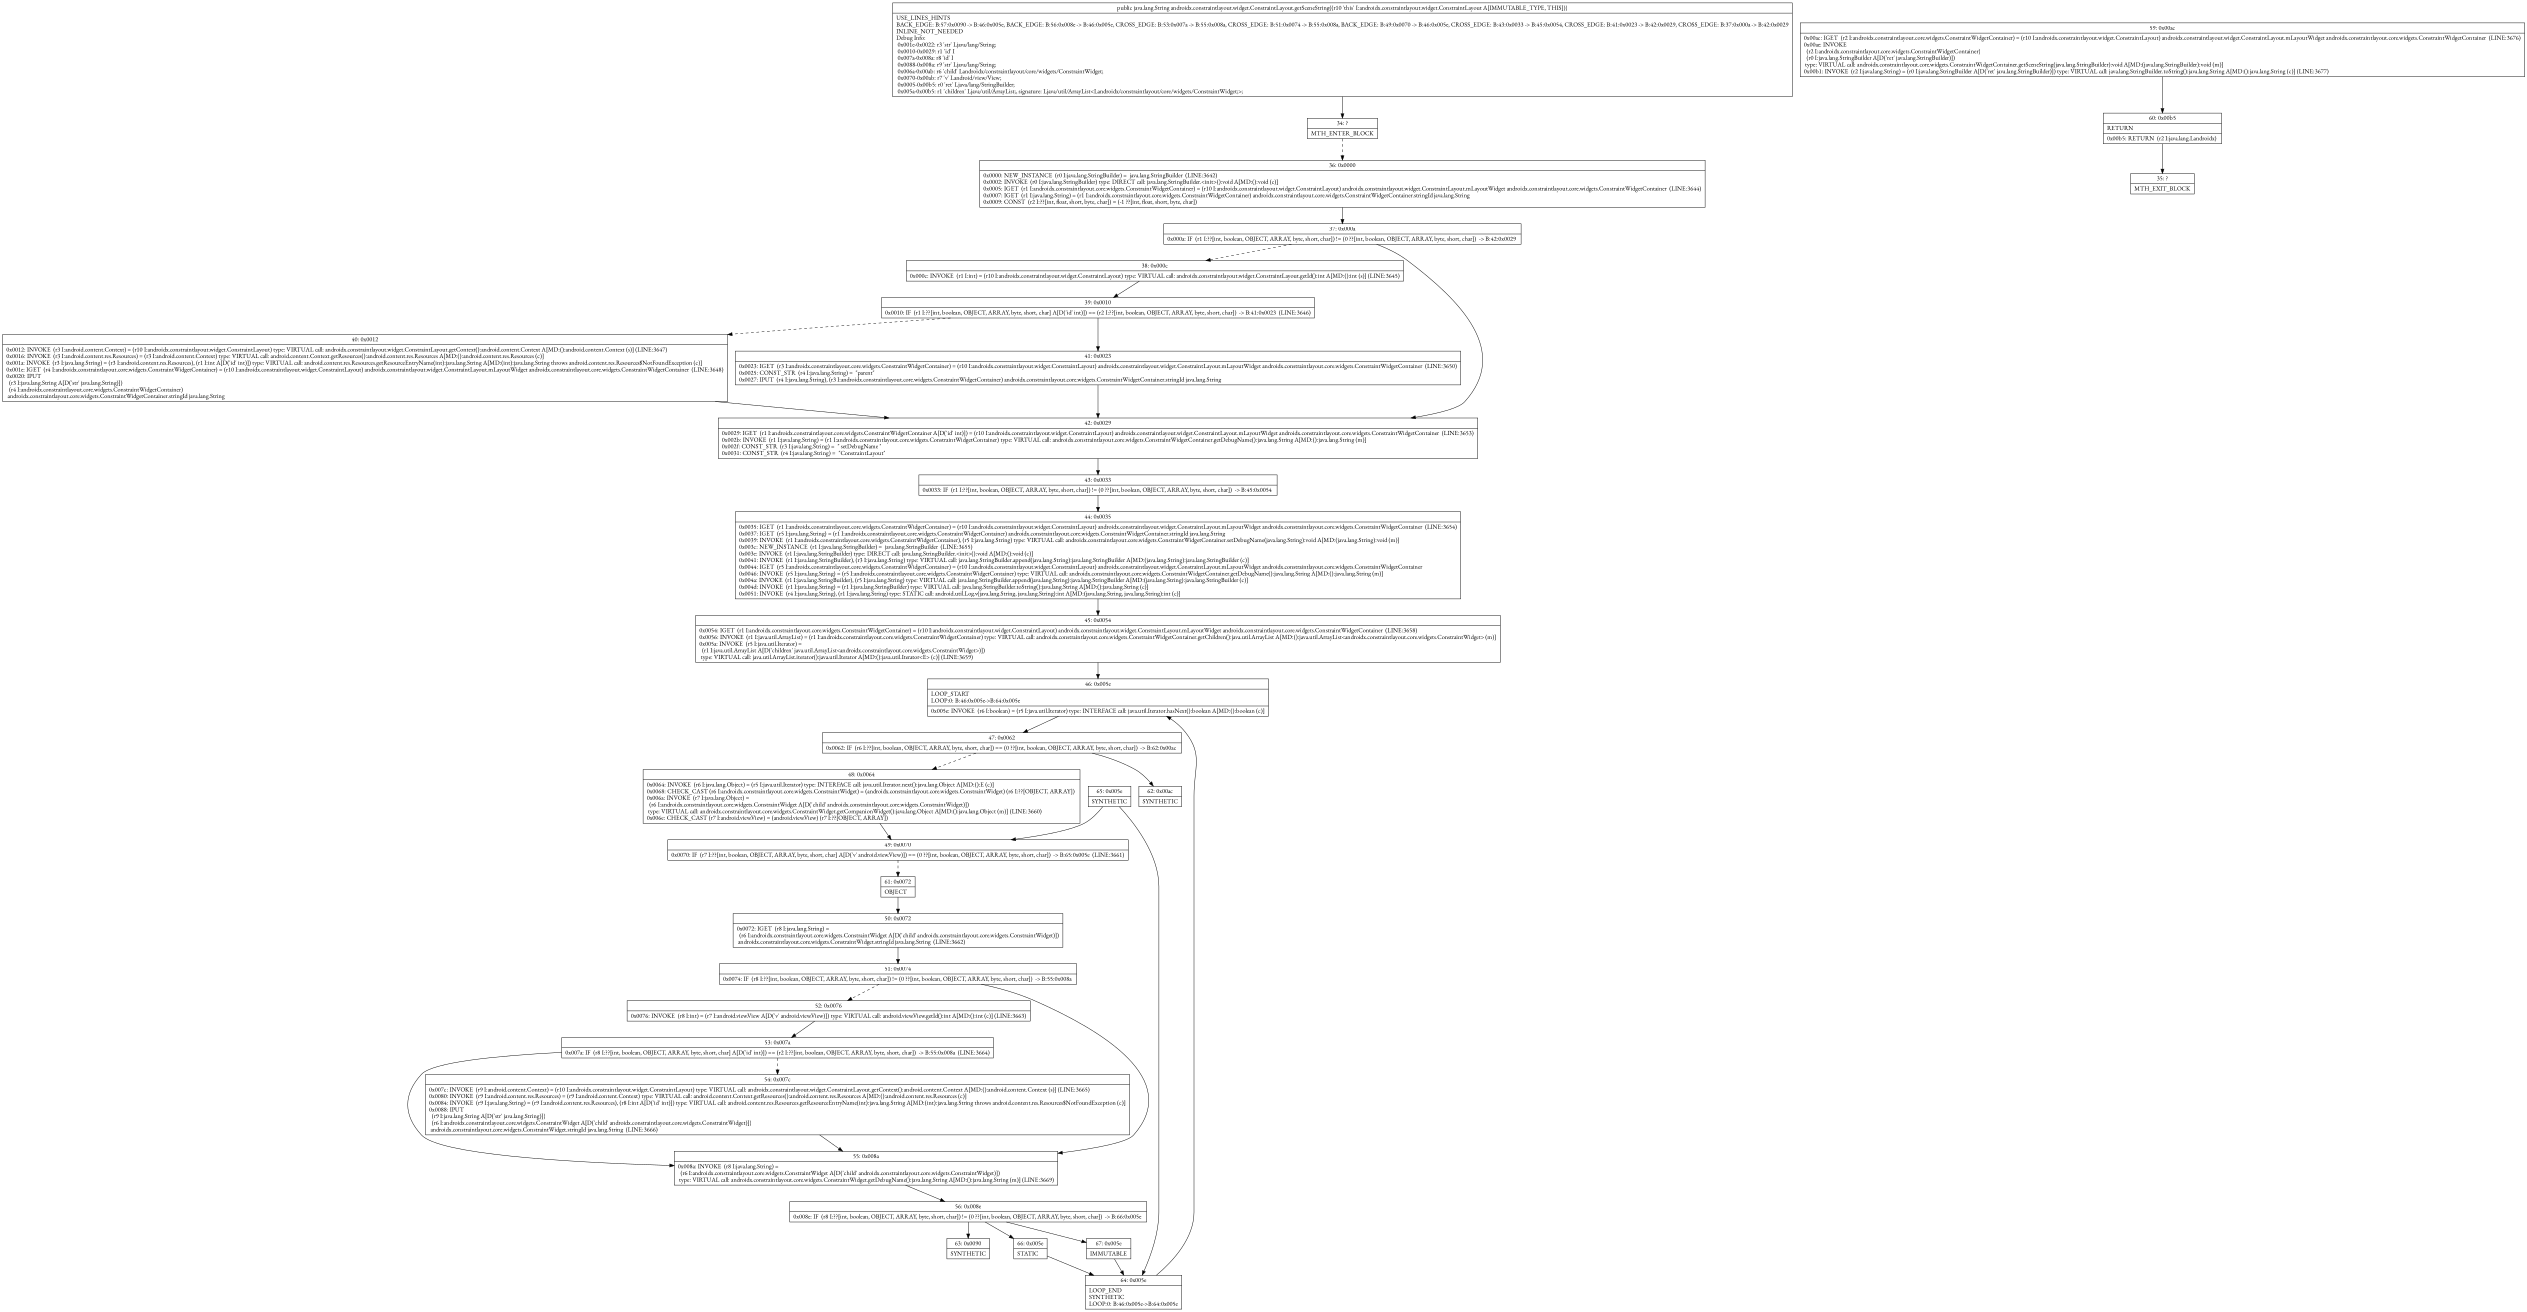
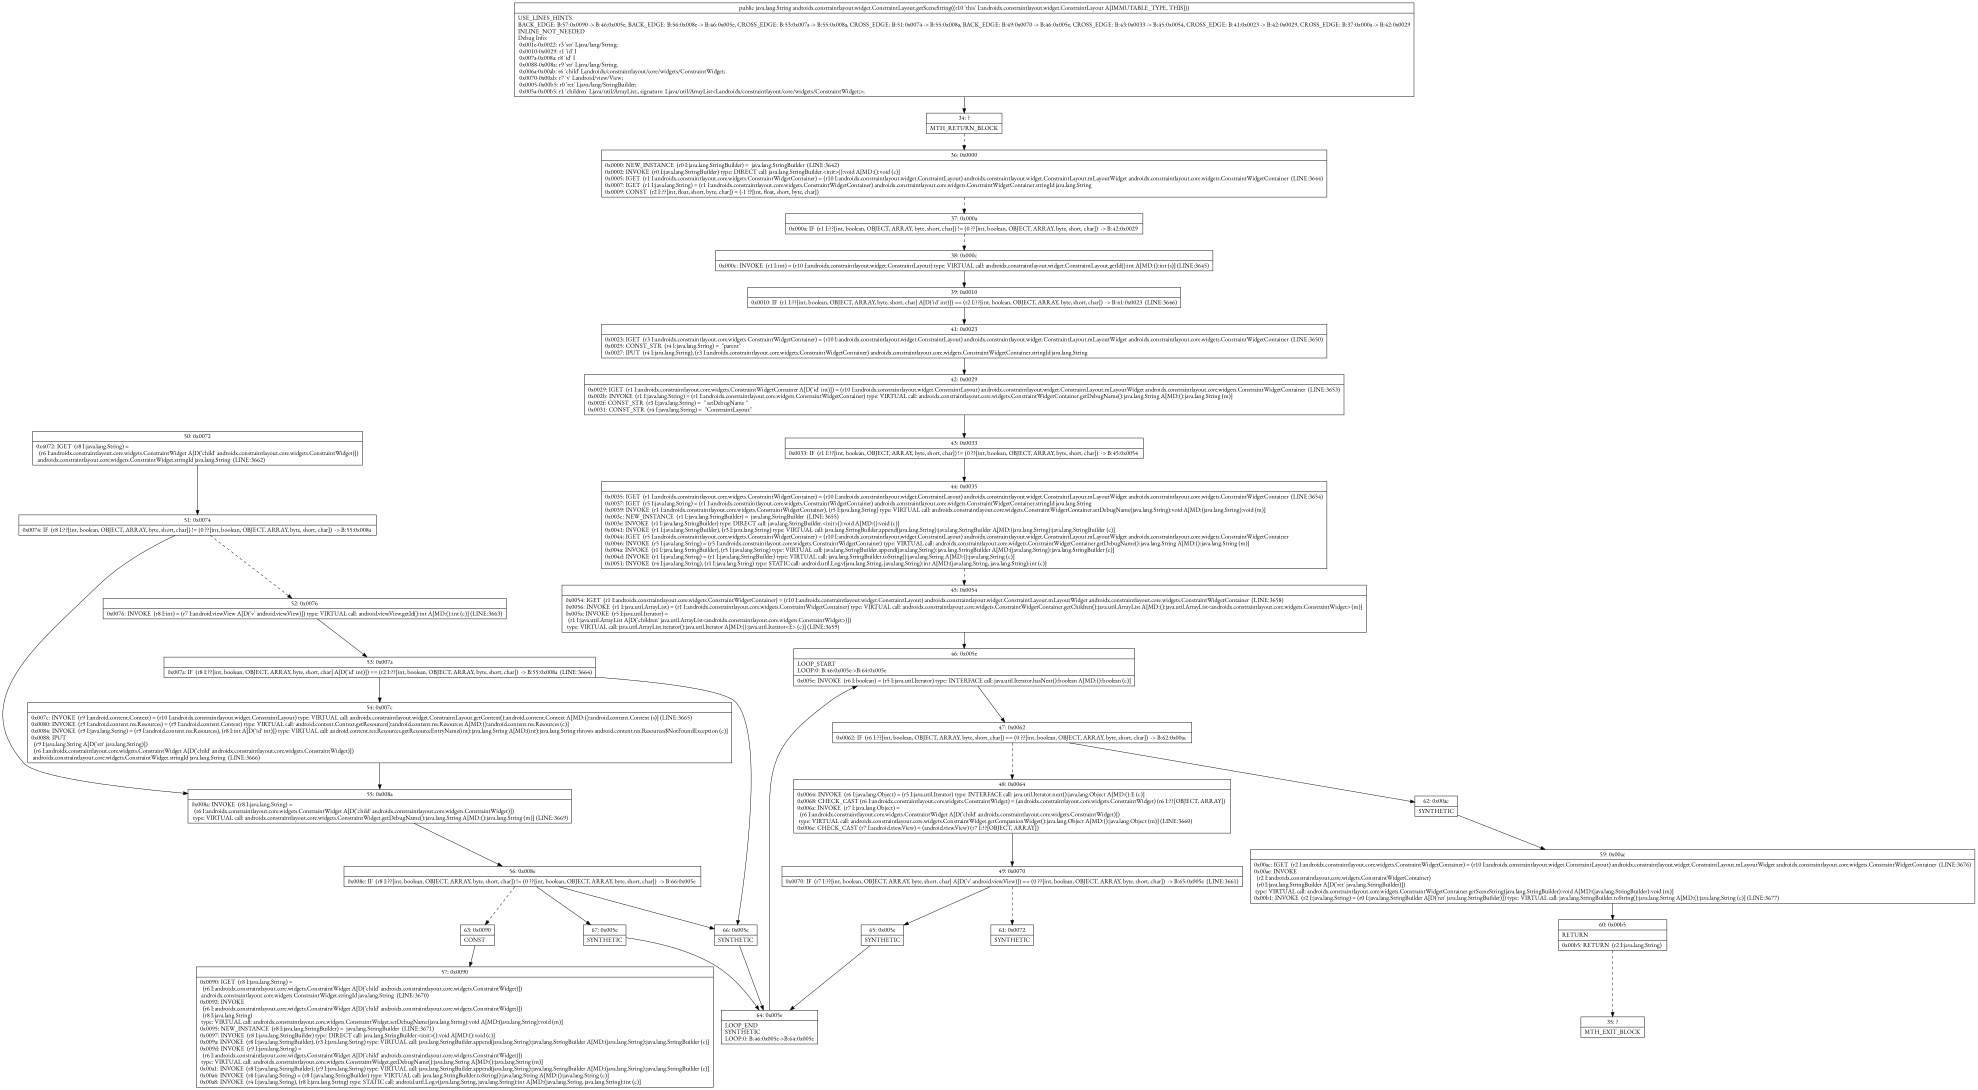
node "34: ?": text "MTH_ENTER_BLOCK" -> "MTH_RETURN_BLOCK"
node "60: 0x00b5": text "0x00b5: RETURN  (r2 I:java.lang.Landroidx)" -> "0x00b5: RETURN  (r2 I:java.lang.String)"
edge "60: 0x00b5" -> "35: ?": style solid -> dashed
edge "36: 0x0000" -> "37: 0x000a": style solid -> dashed
edge "37: 0x000a" -> "42: 0x0029": removed
node "40: 0x0012": removed
edge "44: 0x0035" -> "45: 0x0054": style solid -> dashed
edge "65: 0x005e" -> "49: 0x0070": reversed
edge "62: 0x00ac" -> "59: 0x00ac": added
node "61: 0x0072": text "OBJECT" -> "SYNTHETIC"
edge "61: 0x0072" -> "50: 0x0072": removed
node "50: 0x0072": text "0x0072: IGET  (r8 I:java.lang.String) =" -> "0x4072: IGET  (r8 I:java.lang.String) ="
node "57: 0x0090": added
edge "53: 0x007a" -> "54: 0x007c": style dashed -> solid
edge "53: 0x007a" -> "55: 0x008a": now "53: 0x007a" -> "66: 0x005e"
edge "56: 0x008e" -> "63: 0x0090": style solid -> dashed
node "63: 0x0090": text "SYNTHETIC" -> "CONST"
node "66: 0x005e": text "STATIC" -> "SYNTHETIC"
node "67: 0x005e": text "IMMUTABLE" -> "SYNTHETIC"
